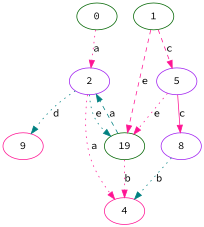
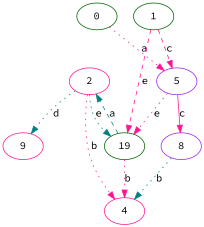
edge "0" -> "2": now "0" -> "5"
node "2": color purple -> deeppink
edge "2" -> "4": label "a" -> "b"
